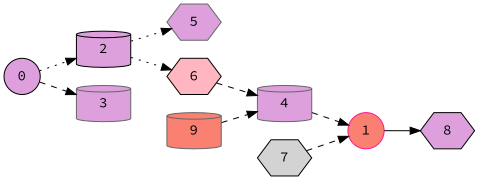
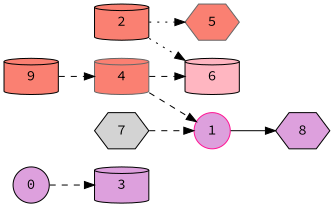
node "5": fillcolor plum -> salmon
node "2": fillcolor plum -> salmon
edge "0" -> "2": removed
node "6": shape hexagon -> cylinder
edge "6" -> "4": reversed
node "3": color gray40 -> black
node "4": fillcolor plum -> salmon
node "9": color gray40 -> black
node "1": fillcolor salmon -> plum
